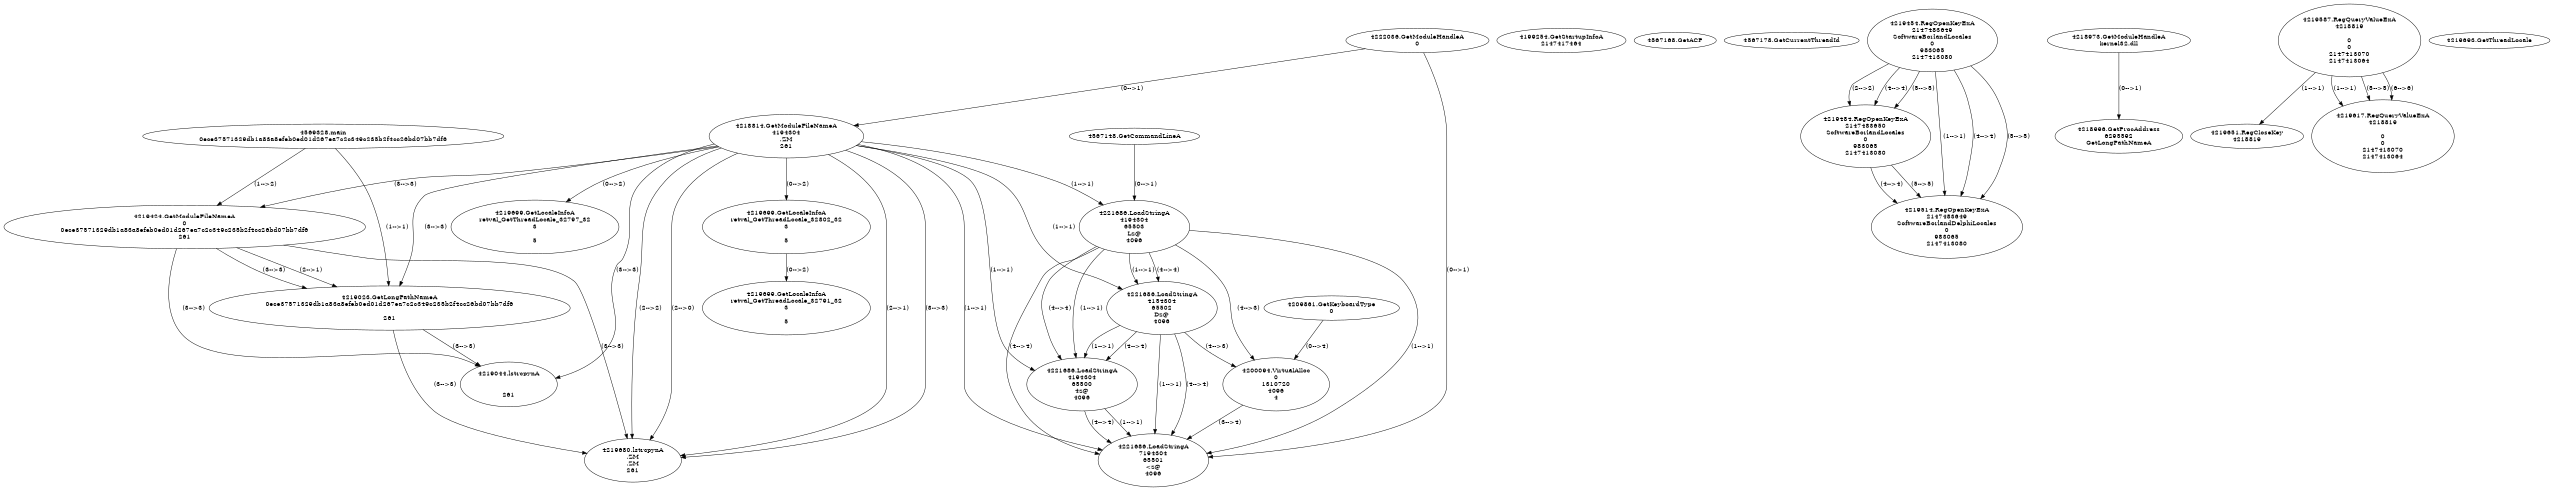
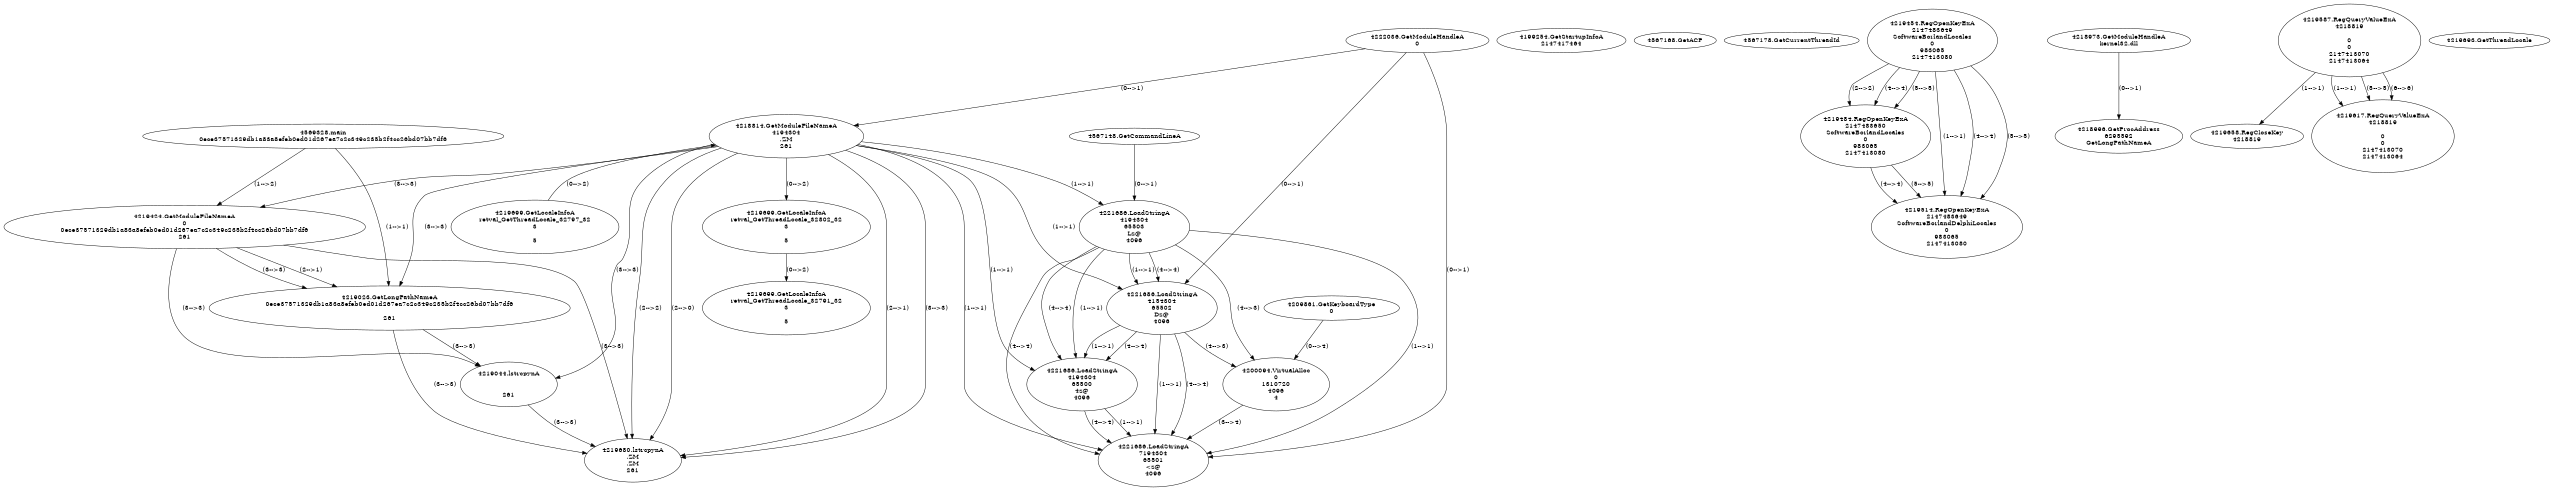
node "4219651.RegCloseKey 4218819": label "4219651.RegCloseKey 4218819" -> "4219658.RegCloseKey 4218819"
edge "4218814.GetModuleFileNameA 4194304 .ZM 261" -> "4219699.GetLocaleInfoA retval_GetThreadLocale_32797_32 3 5": reversed
edge "4222036.GetModuleHandleA 0" -> "4221686.LoadStringA 4154304 65502 Dz@ 4096": added, label "(0-->1)"
edge "4219044.lstrcpynA 261" -> "4219680.lstrcpynA .ZM .ZM 261": added, label "(3-->3)"
